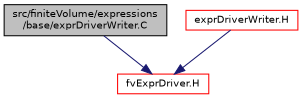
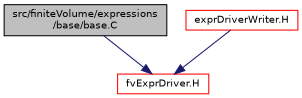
node "src/finiteVolume/expressions /base/exprDriverWriter.C": label "src/finiteVolume/expressions /base/exprDriverWriter.C" -> "src/finiteVolume/expressions /base/base.C"
